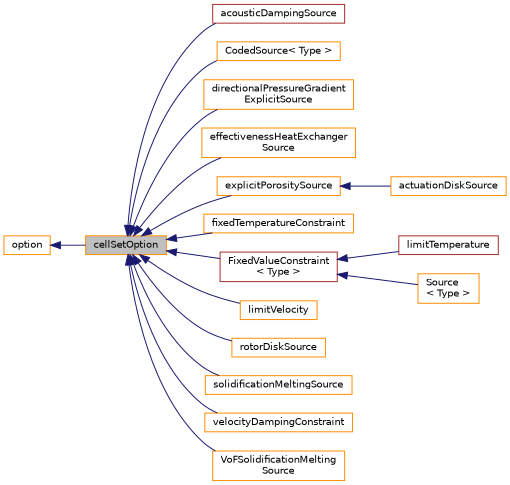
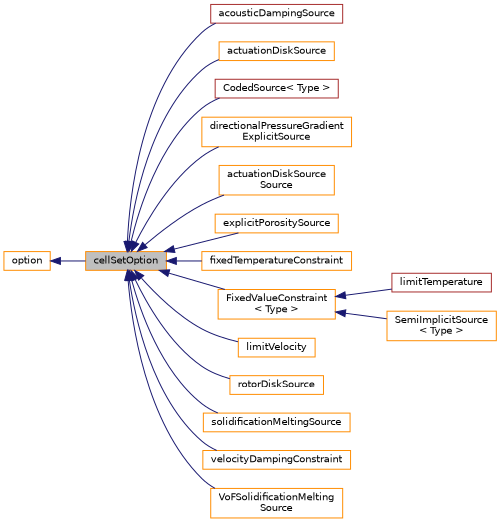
node "CodedSource< Type >": color darkorange -> brown
node "effectivenessHeatExchanger Source": label "effectivenessHeatExchanger Source" -> "actuationDiskSource Source"
edge "actuationDiskSource" -> "explicitPorositySource": now "actuationDiskSource" -> "cellSetOption"
node "FixedValueConstraint < Type >": color brown -> darkorange
node "Source < Type >": label "Source < Type >" -> "SemiImplicitSource < Type >"
